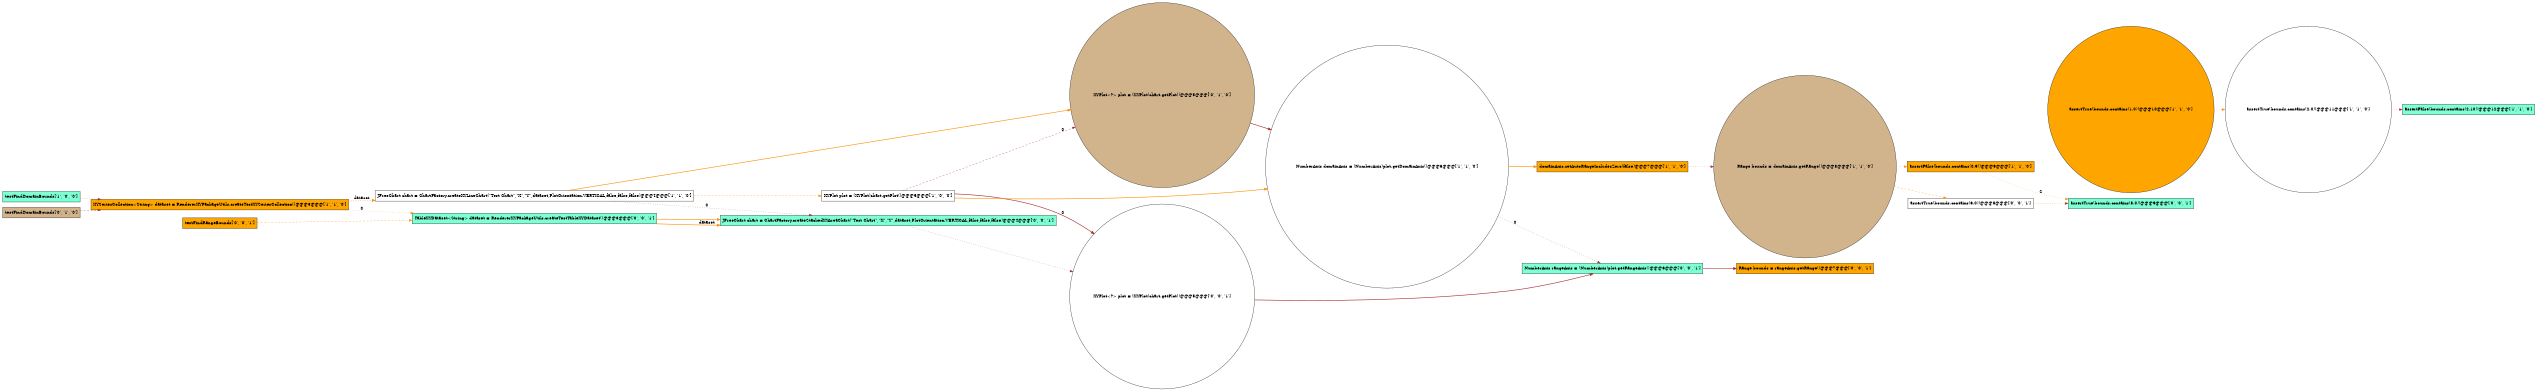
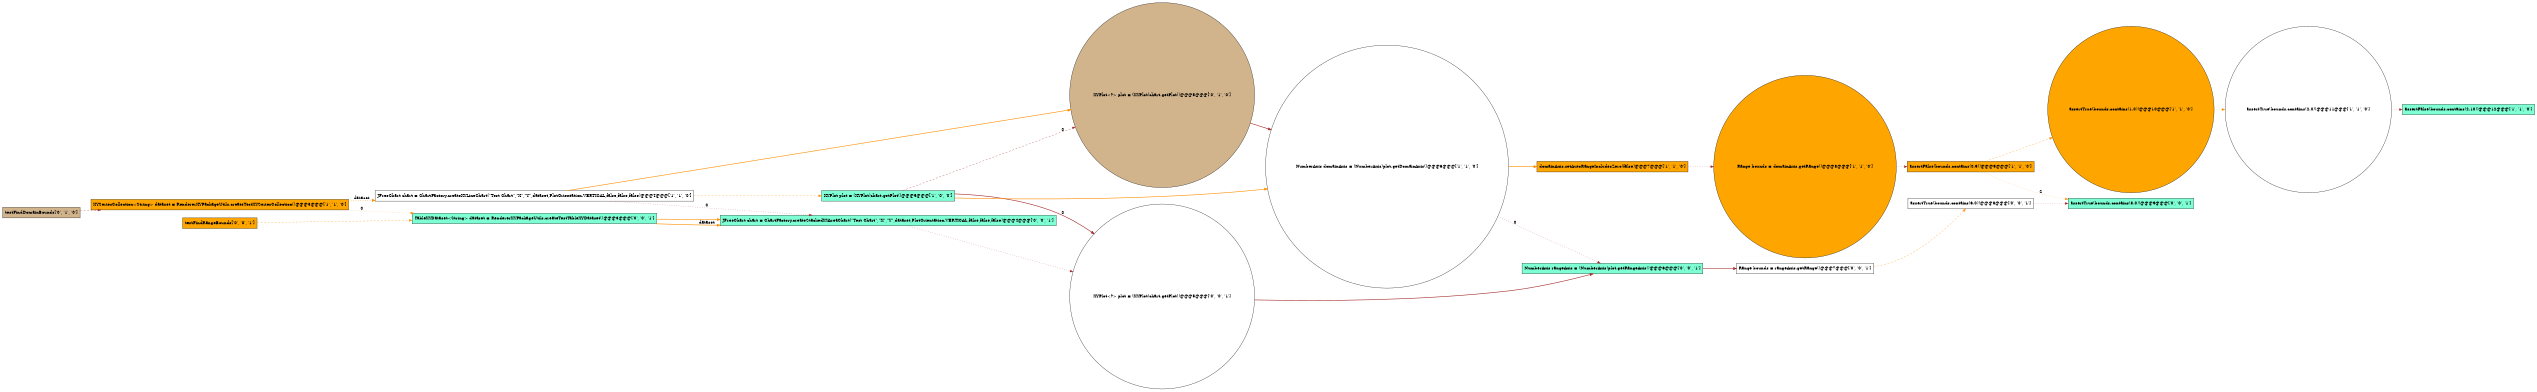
edge "assertFalse(bounds.contains(0.9))@@@9@@@['1', '1', '0']" -> "assertTrue(bounds.contains(1.0))@@@10@@@['1', '1', '0']": added
node "Range bounds = domainAxis.getRange()@@@8@@@['1', '1', '0']": fillcolor tan -> orange
edge "Range bounds = domainAxis.getRange()@@@8@@@['1', '1', '0']" -> "assertFalse(bounds.contains(0.9))@@@9@@@['1', '1', '0']": color darkorange -> brown
edge "Range bounds = domainAxis.getRange()@@@8@@@['1', '1', '0']" -> "assertTrue(bounds.contains(6.0))@@@8@@@['0', '0', '1']": now "Range bounds = rangeAxis.getRange()@@@7@@@['0', '0', '1']" -> "assertTrue(bounds.contains(6.0))@@@8@@@['0', '0', '1']"
node "XYPlot plot = (XYPlot)chart.getPlot()@@@5@@@['1', '0', '0']": fillcolor white -> aquamarine
node "testFindDomainBounds['1', '0', '0']": removed
node "Range bounds = rangeAxis.getRange()@@@7@@@['0', '0', '1']": fillcolor orange -> white
